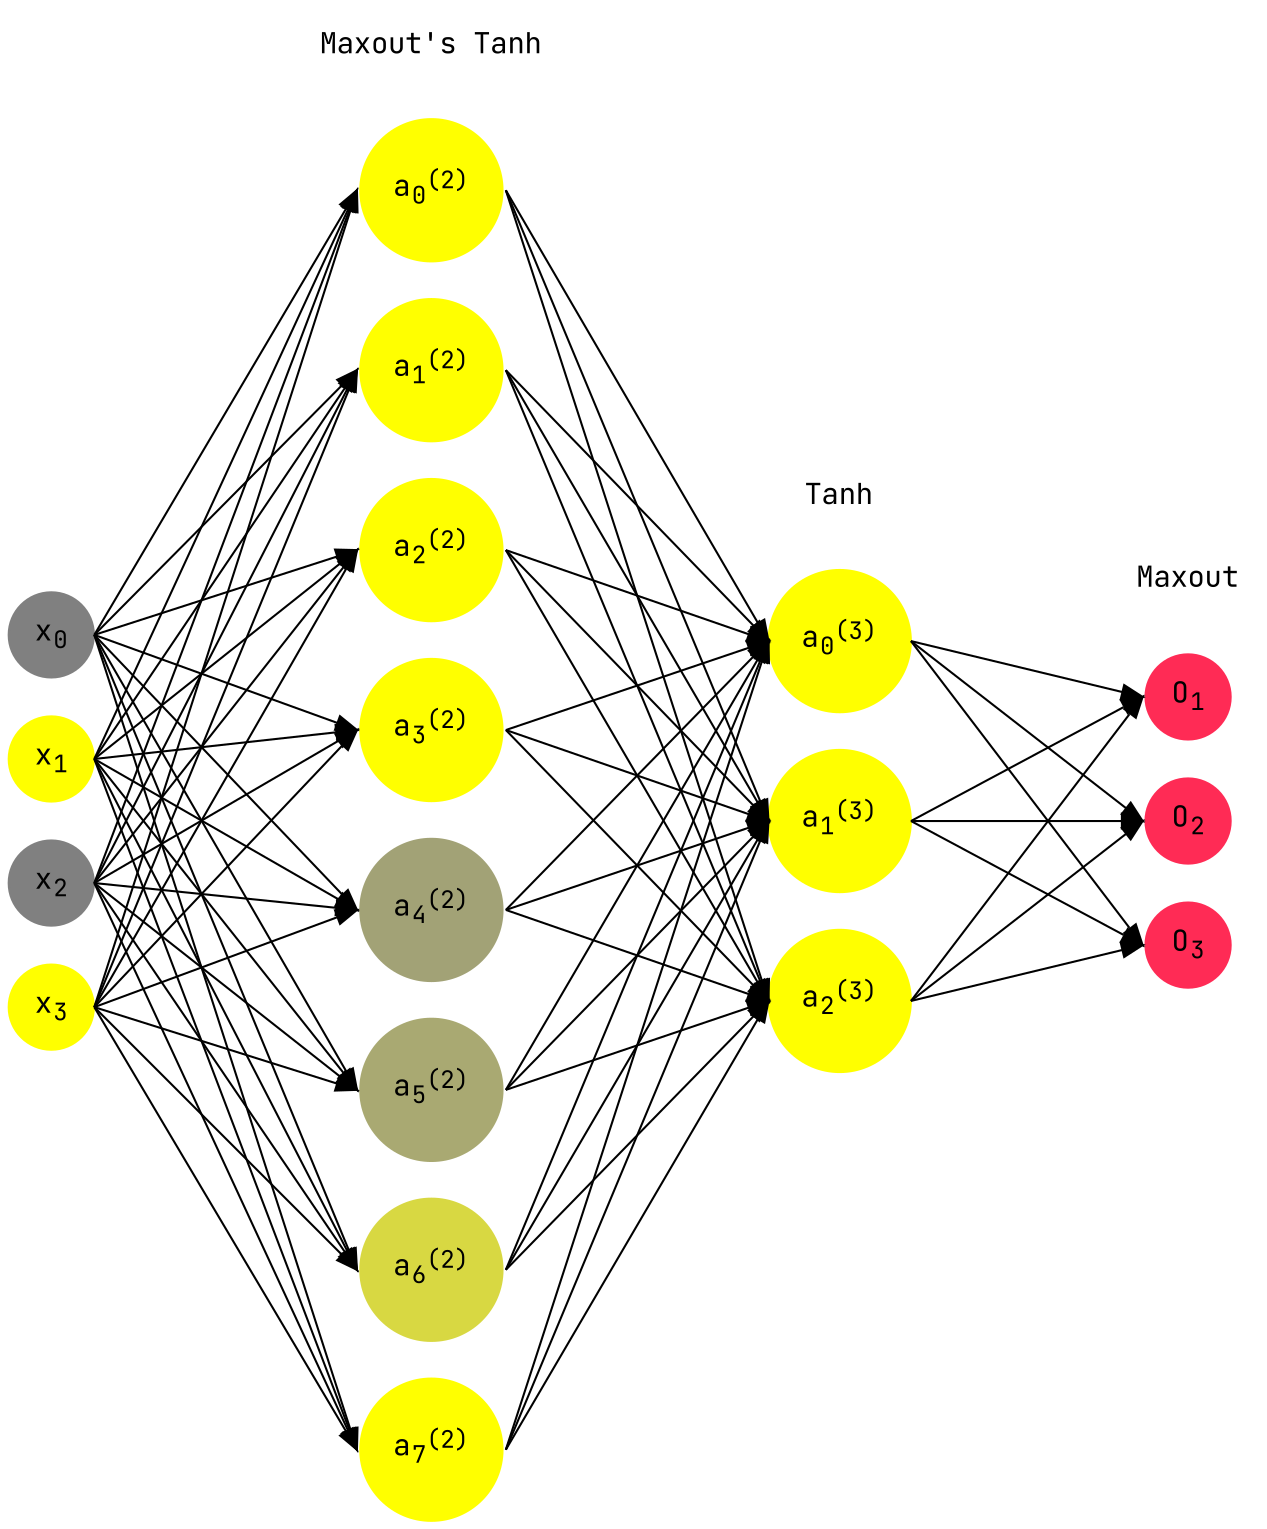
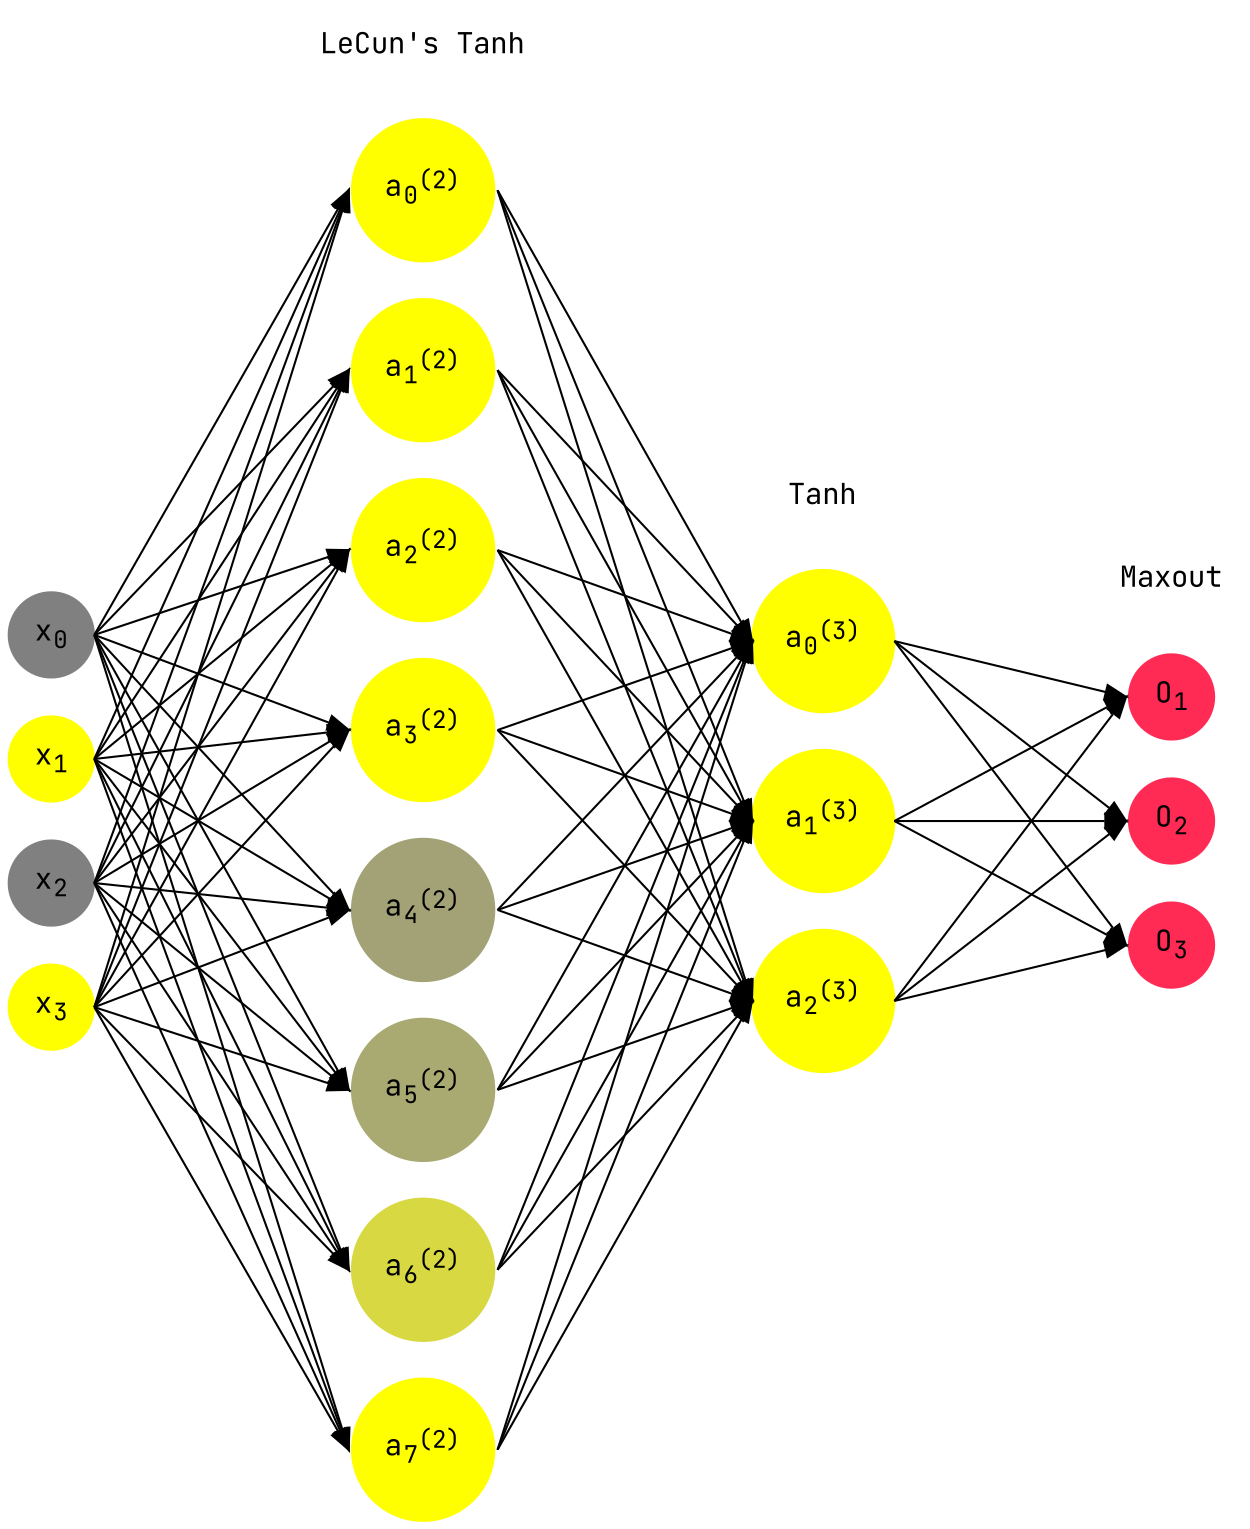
node "Maxout's Tanh": label "Maxout's Tanh" -> "LeCun's Tanh"
